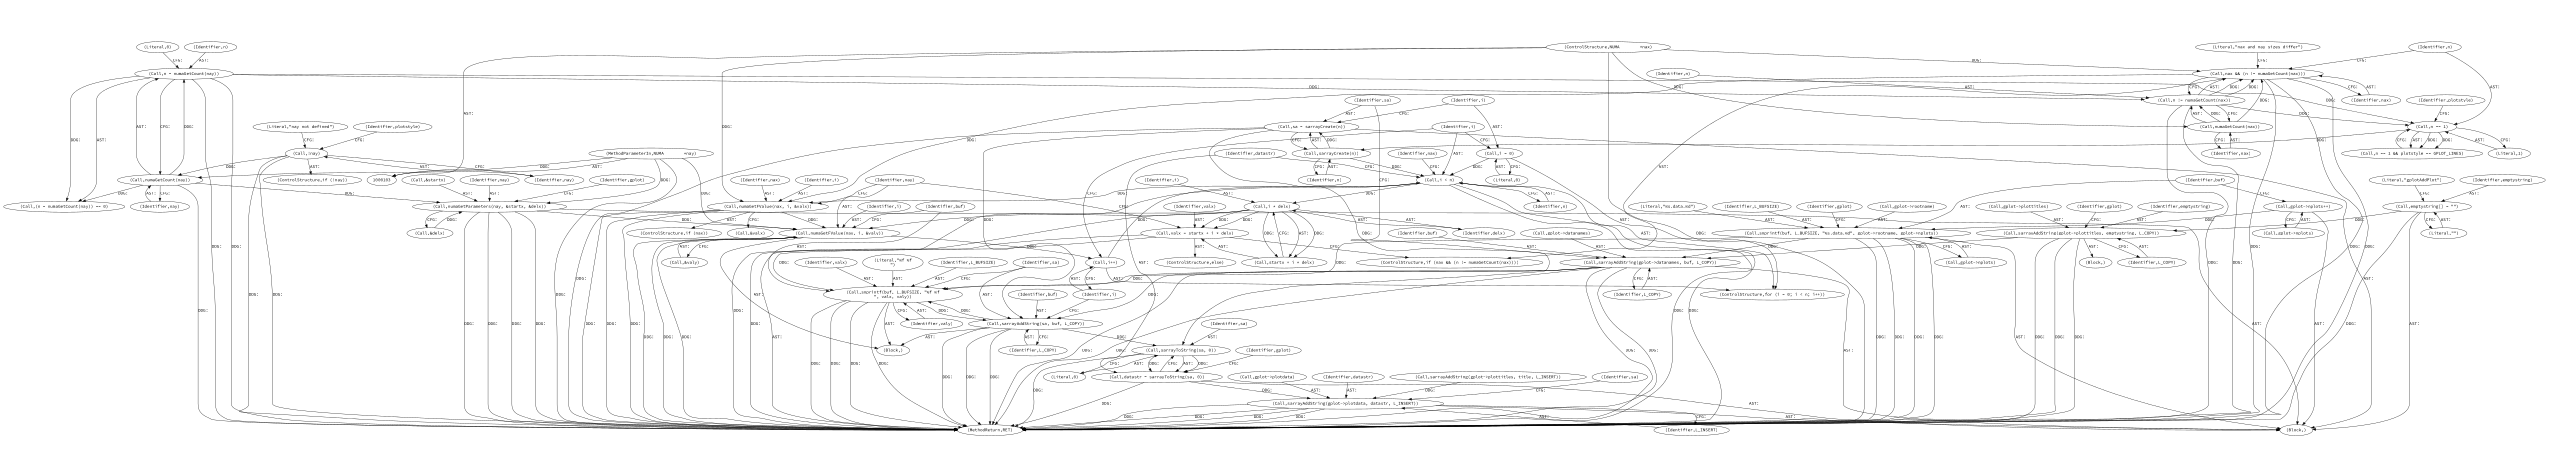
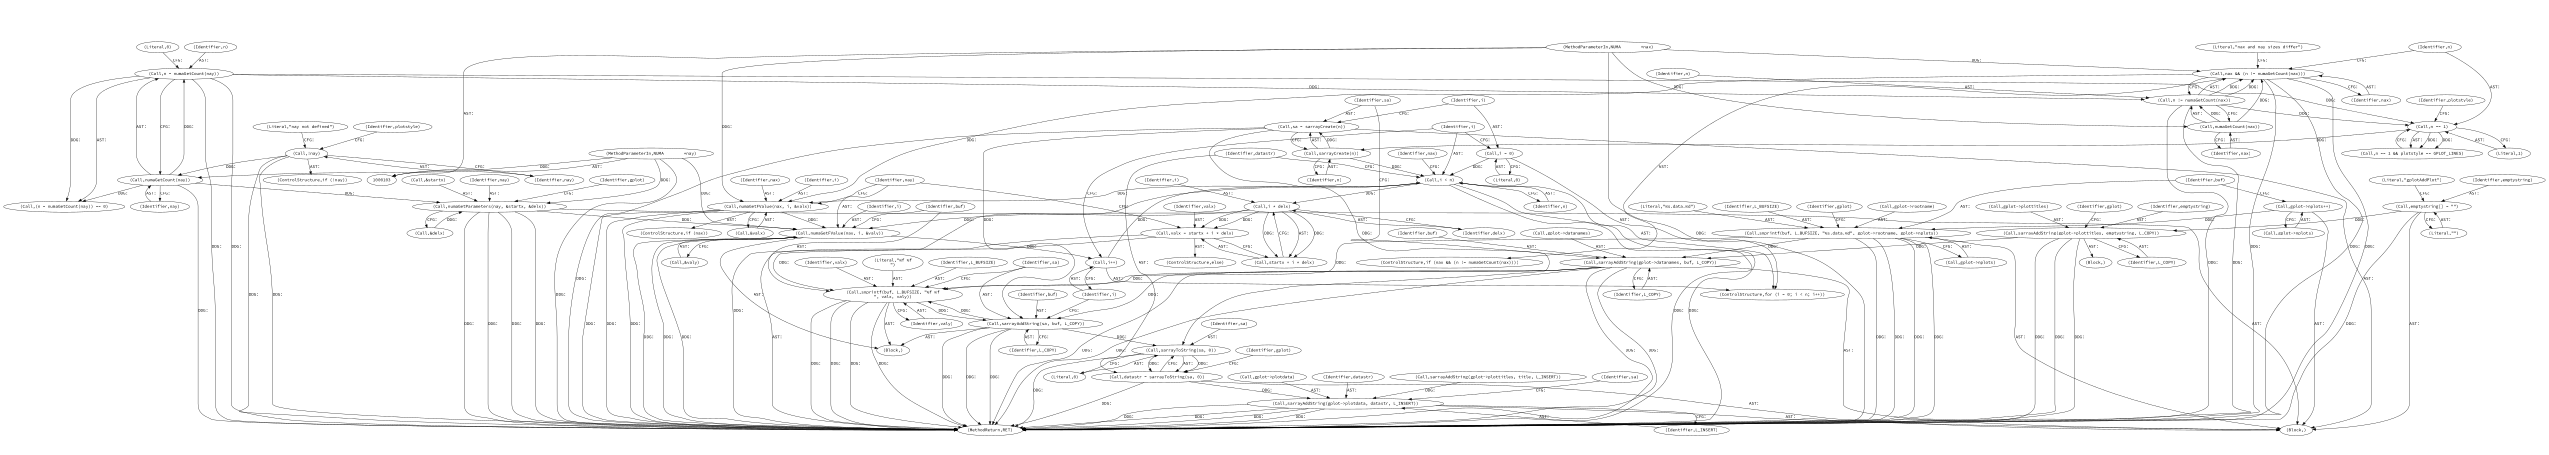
node "(ControlStructure,NUMA        *nax)": label "(ControlStructure,NUMA        *nax)" -> "(MethodParameterIn,NUMA        *nax)"
edge "(Call,i * delx)" -> "(Identifier,delx)": label "AST: " -> "CFG: "
edge "(Call,&valx)" -> "(Call,numaGetFValue(nax, i, &valx))": added, label "AST:"
edge "(Call,valx = startx + i * delx)" -> "(ControlStructure,if (nax && (n != numaGetCount(nax))))": now "(Call,valx = startx + i * delx)" -> "(Call,startx + i * delx)"
edge "(Call,i * delx)" -> "(MethodReturn,RET)": removed, label "DDG:"
